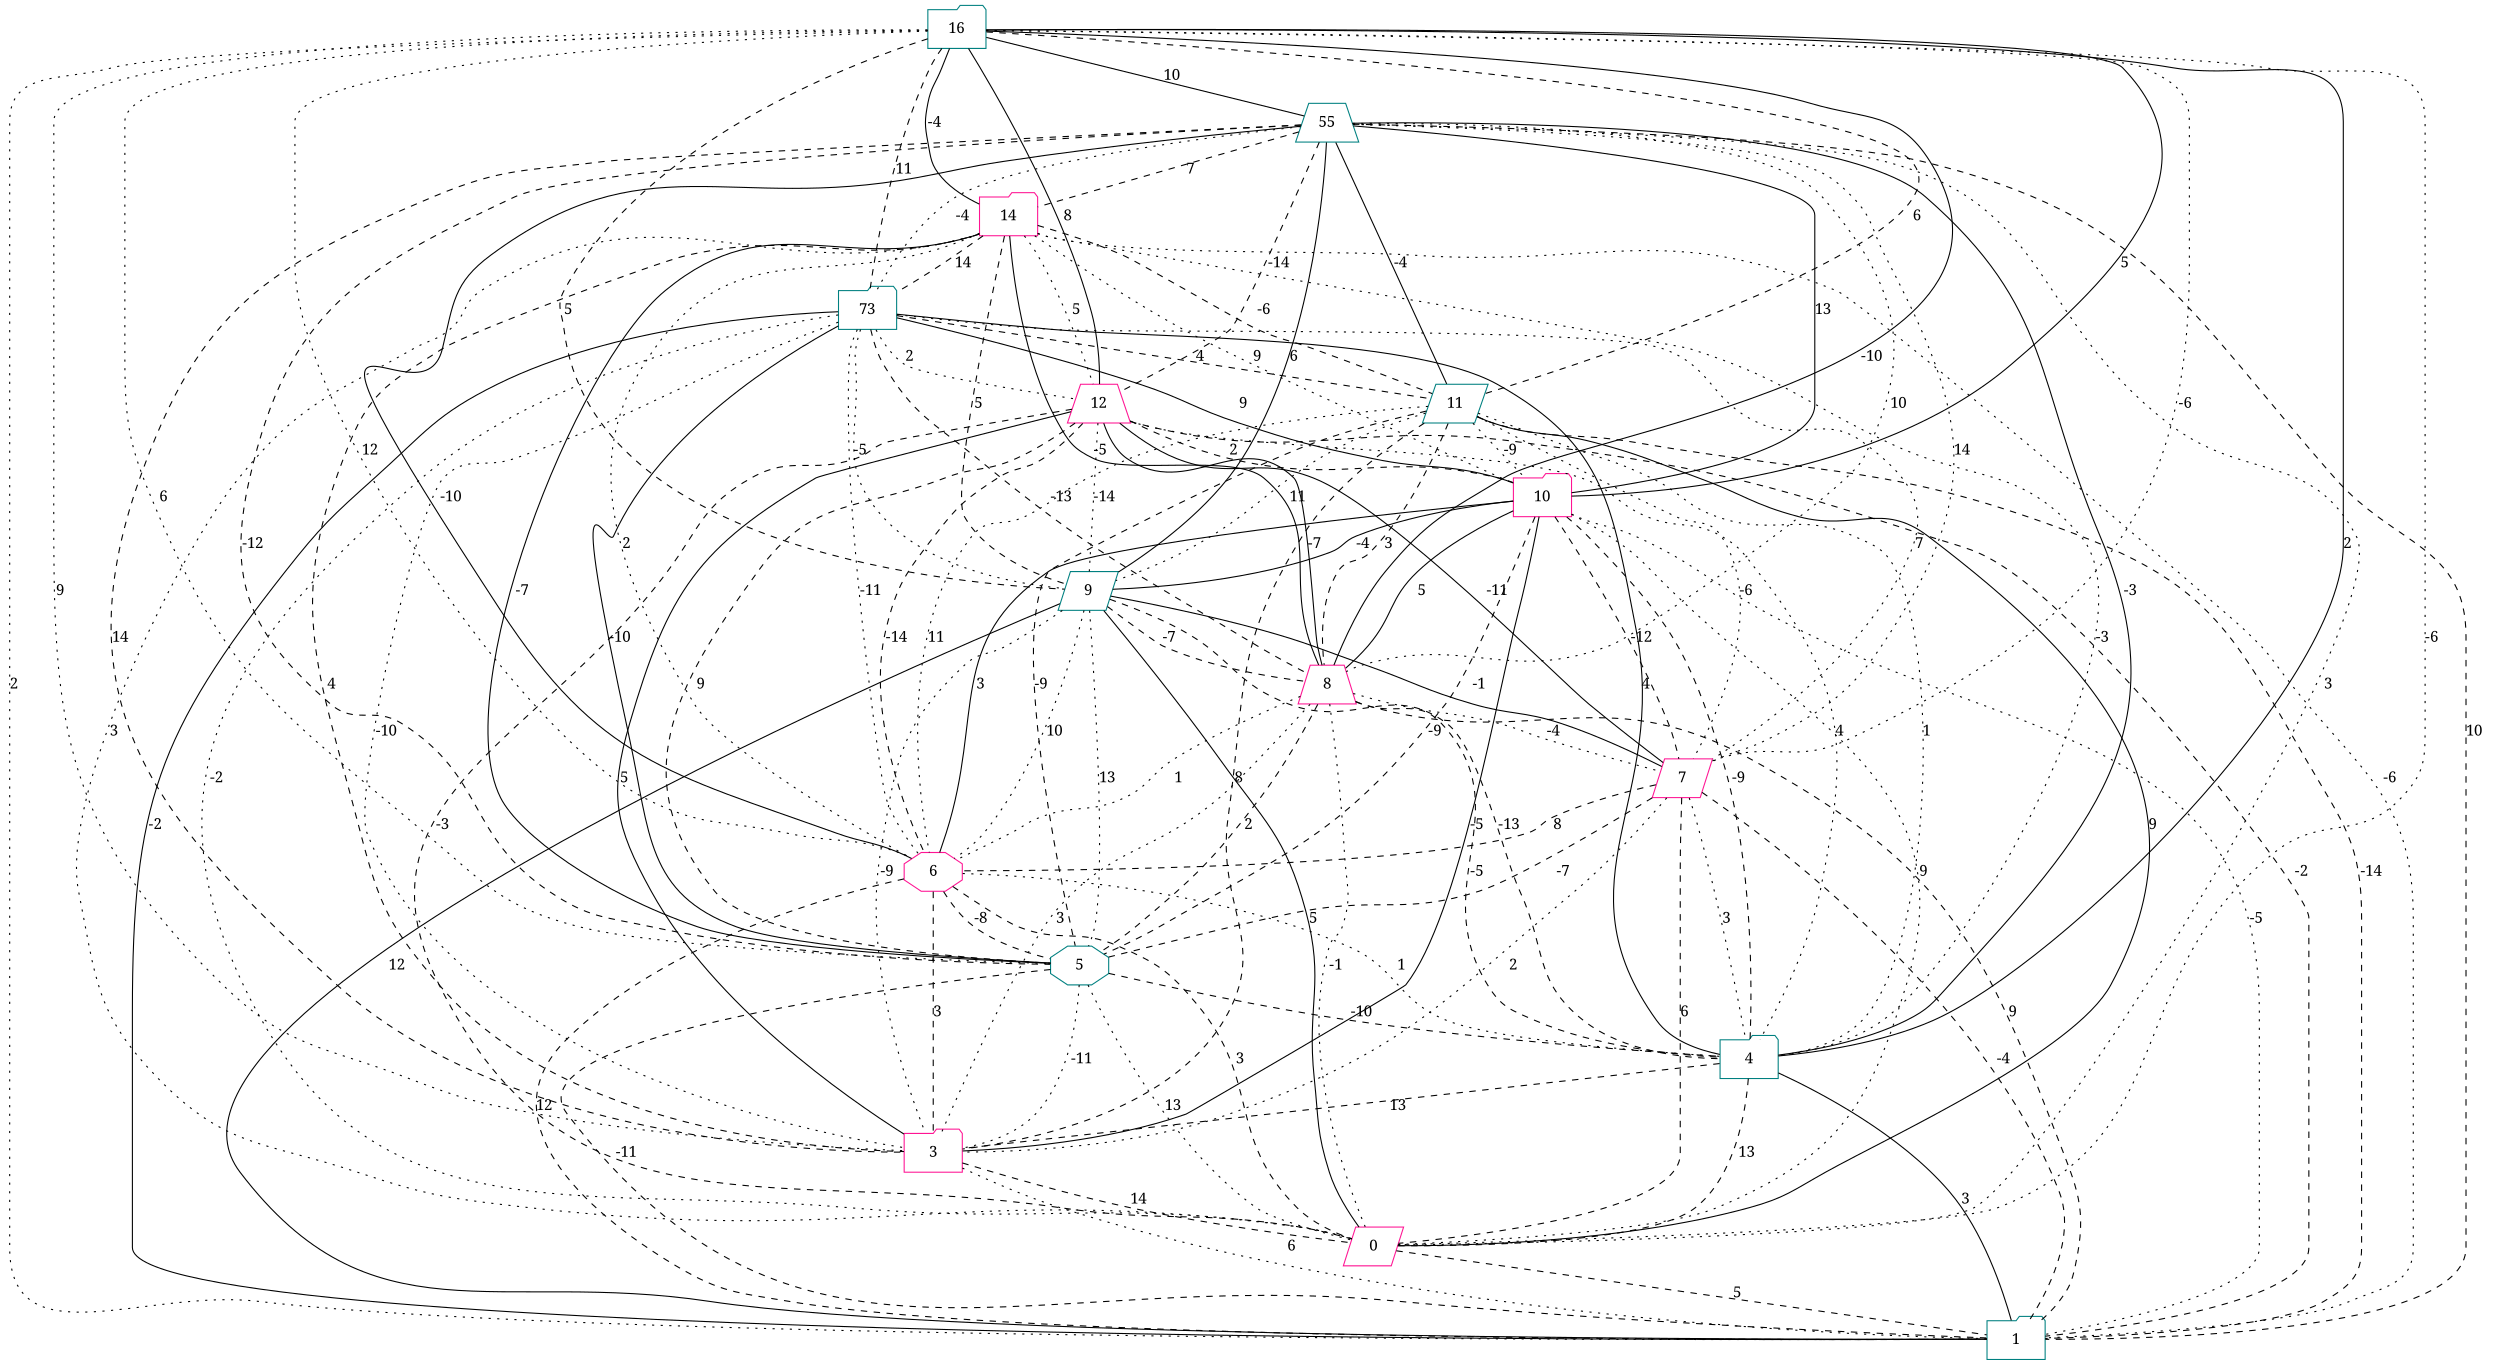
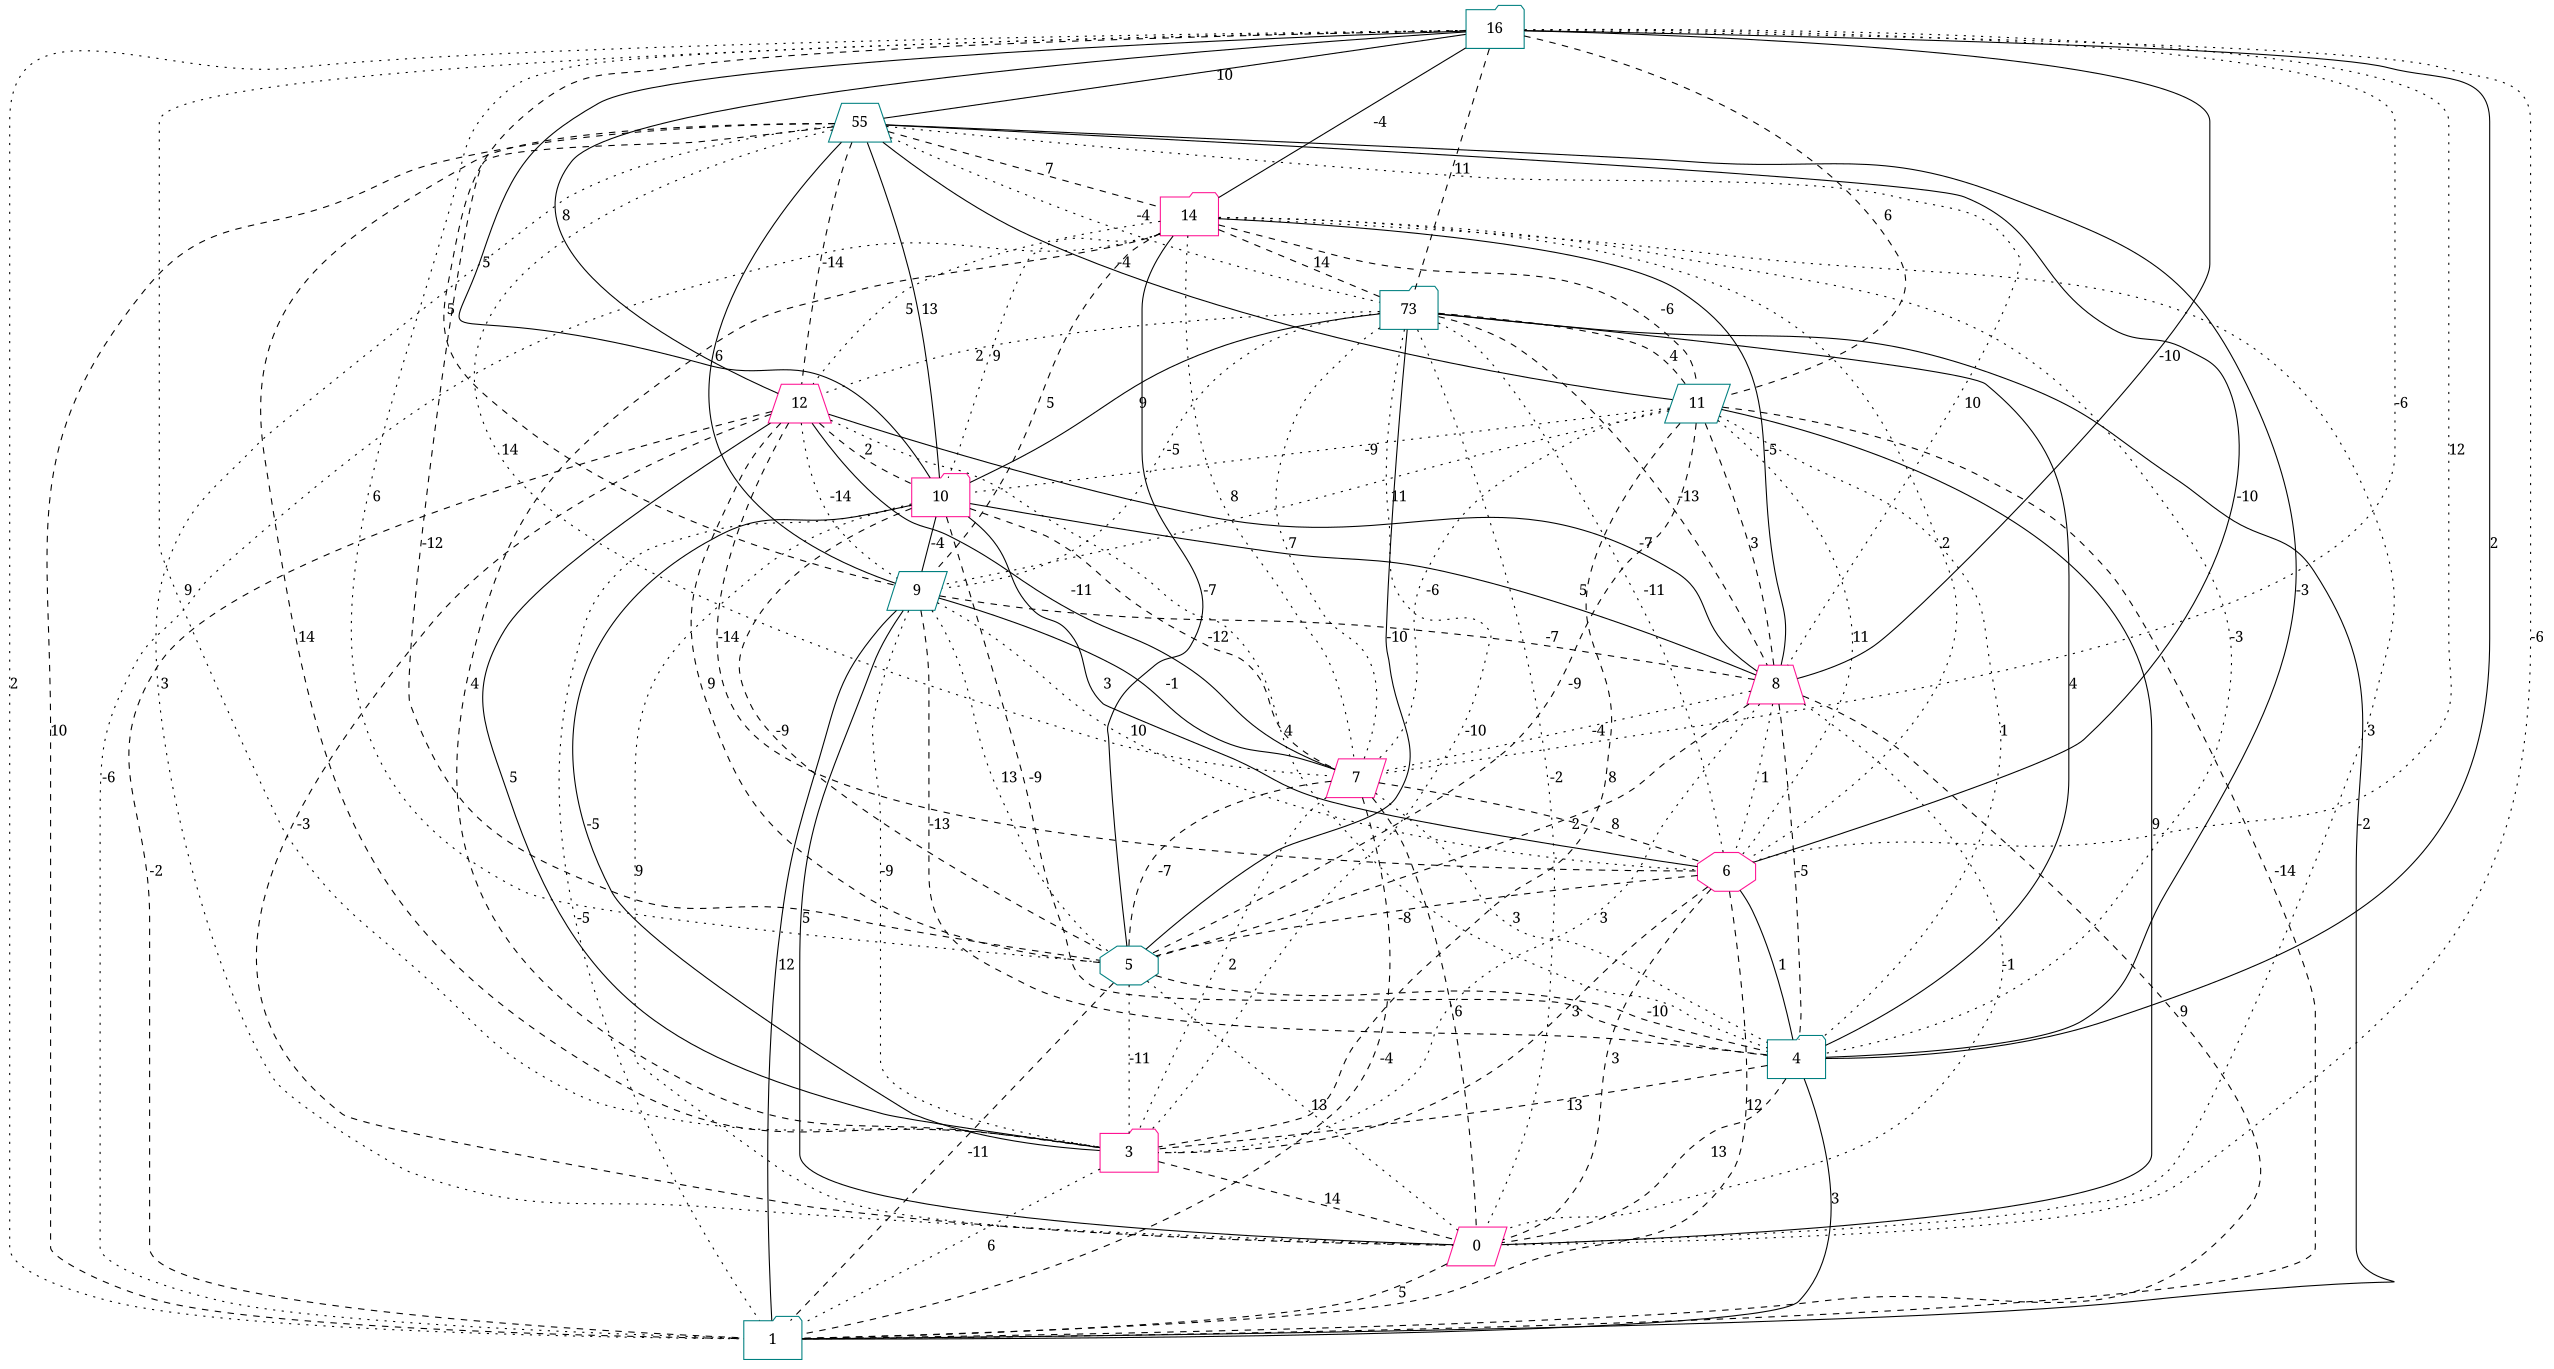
edge "14" -- "7": added, label "8"
edge "6" -- "4": style dotted -> solid
